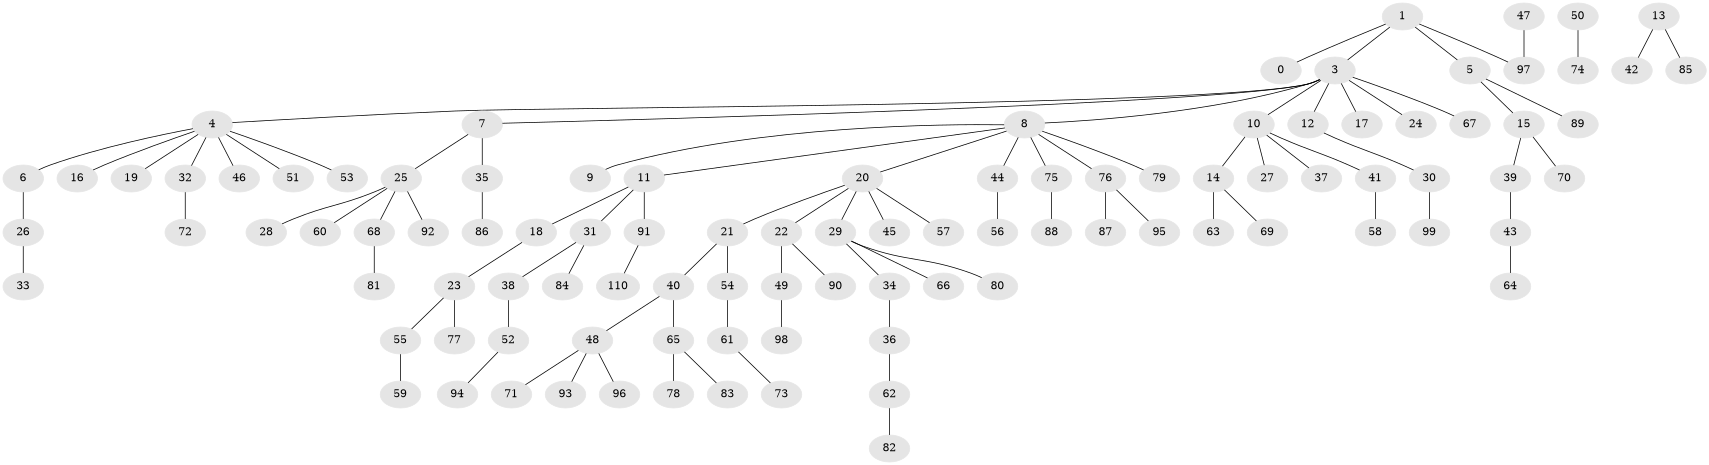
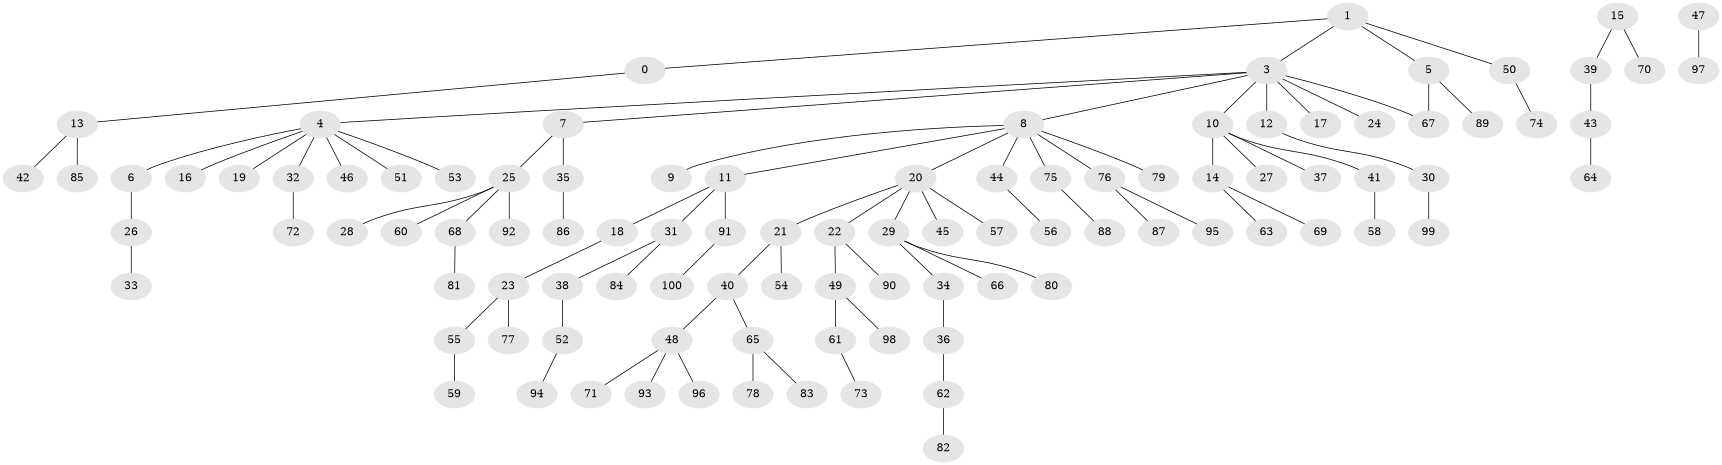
edge "1" -- "97": now "1" -- "50"
edge "5" -- "15": now "5" -- "67"
edge "0" -- "13": added
node "110": label "110" -> "100"
edge "54" -- "61": now "49" -- "61"
